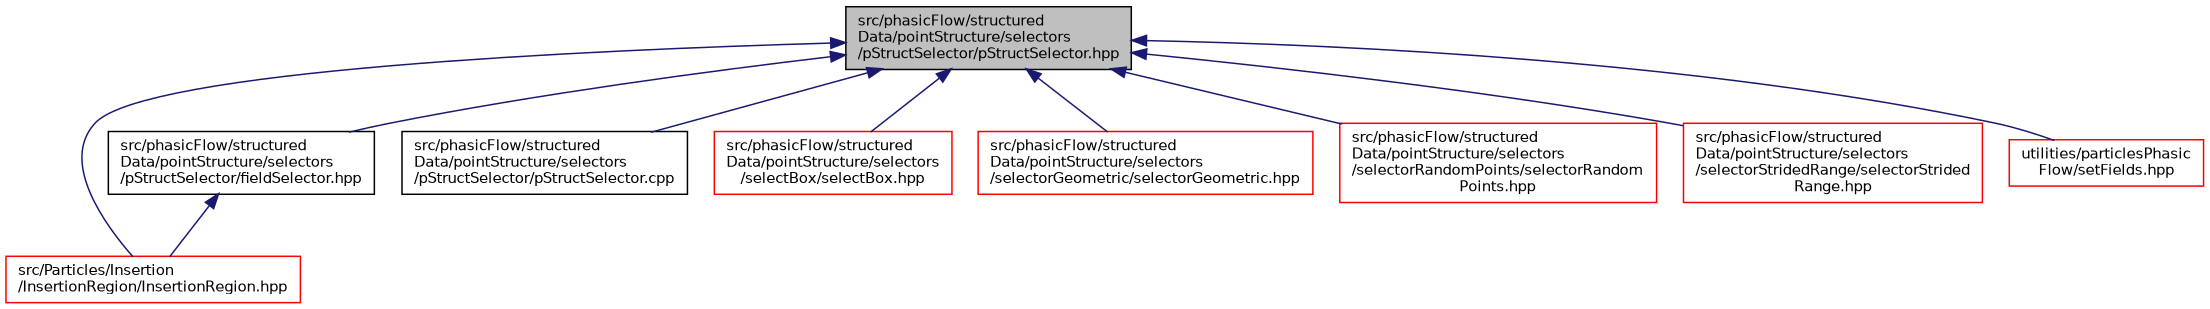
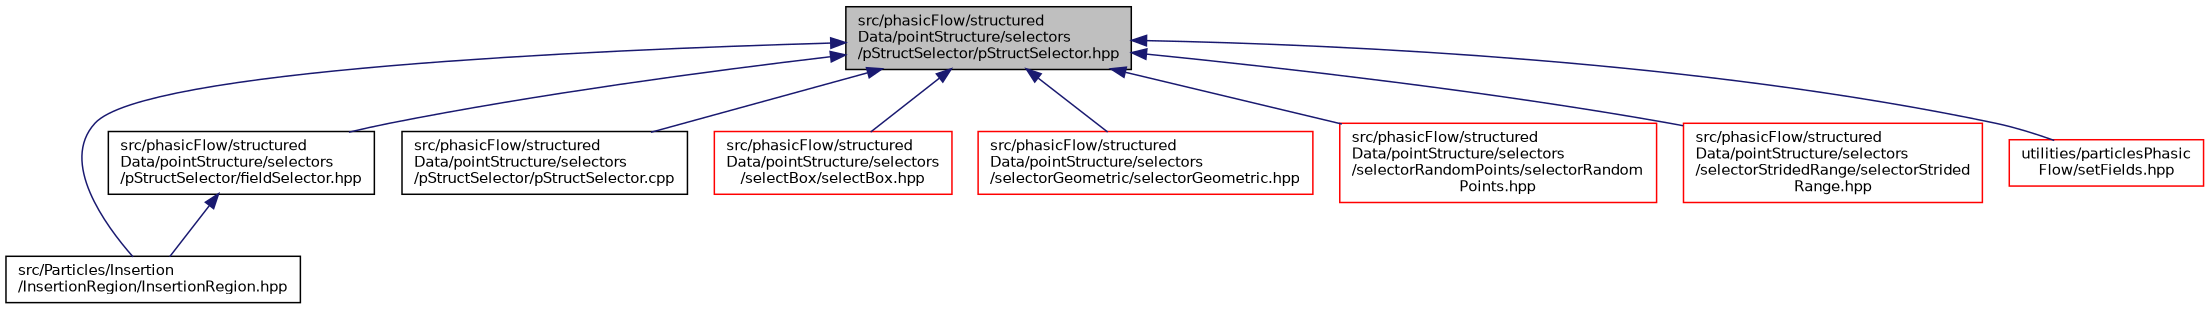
node "src/Particles/Insertion /InsertionRegion/InsertionRegion.hpp": color red -> black
